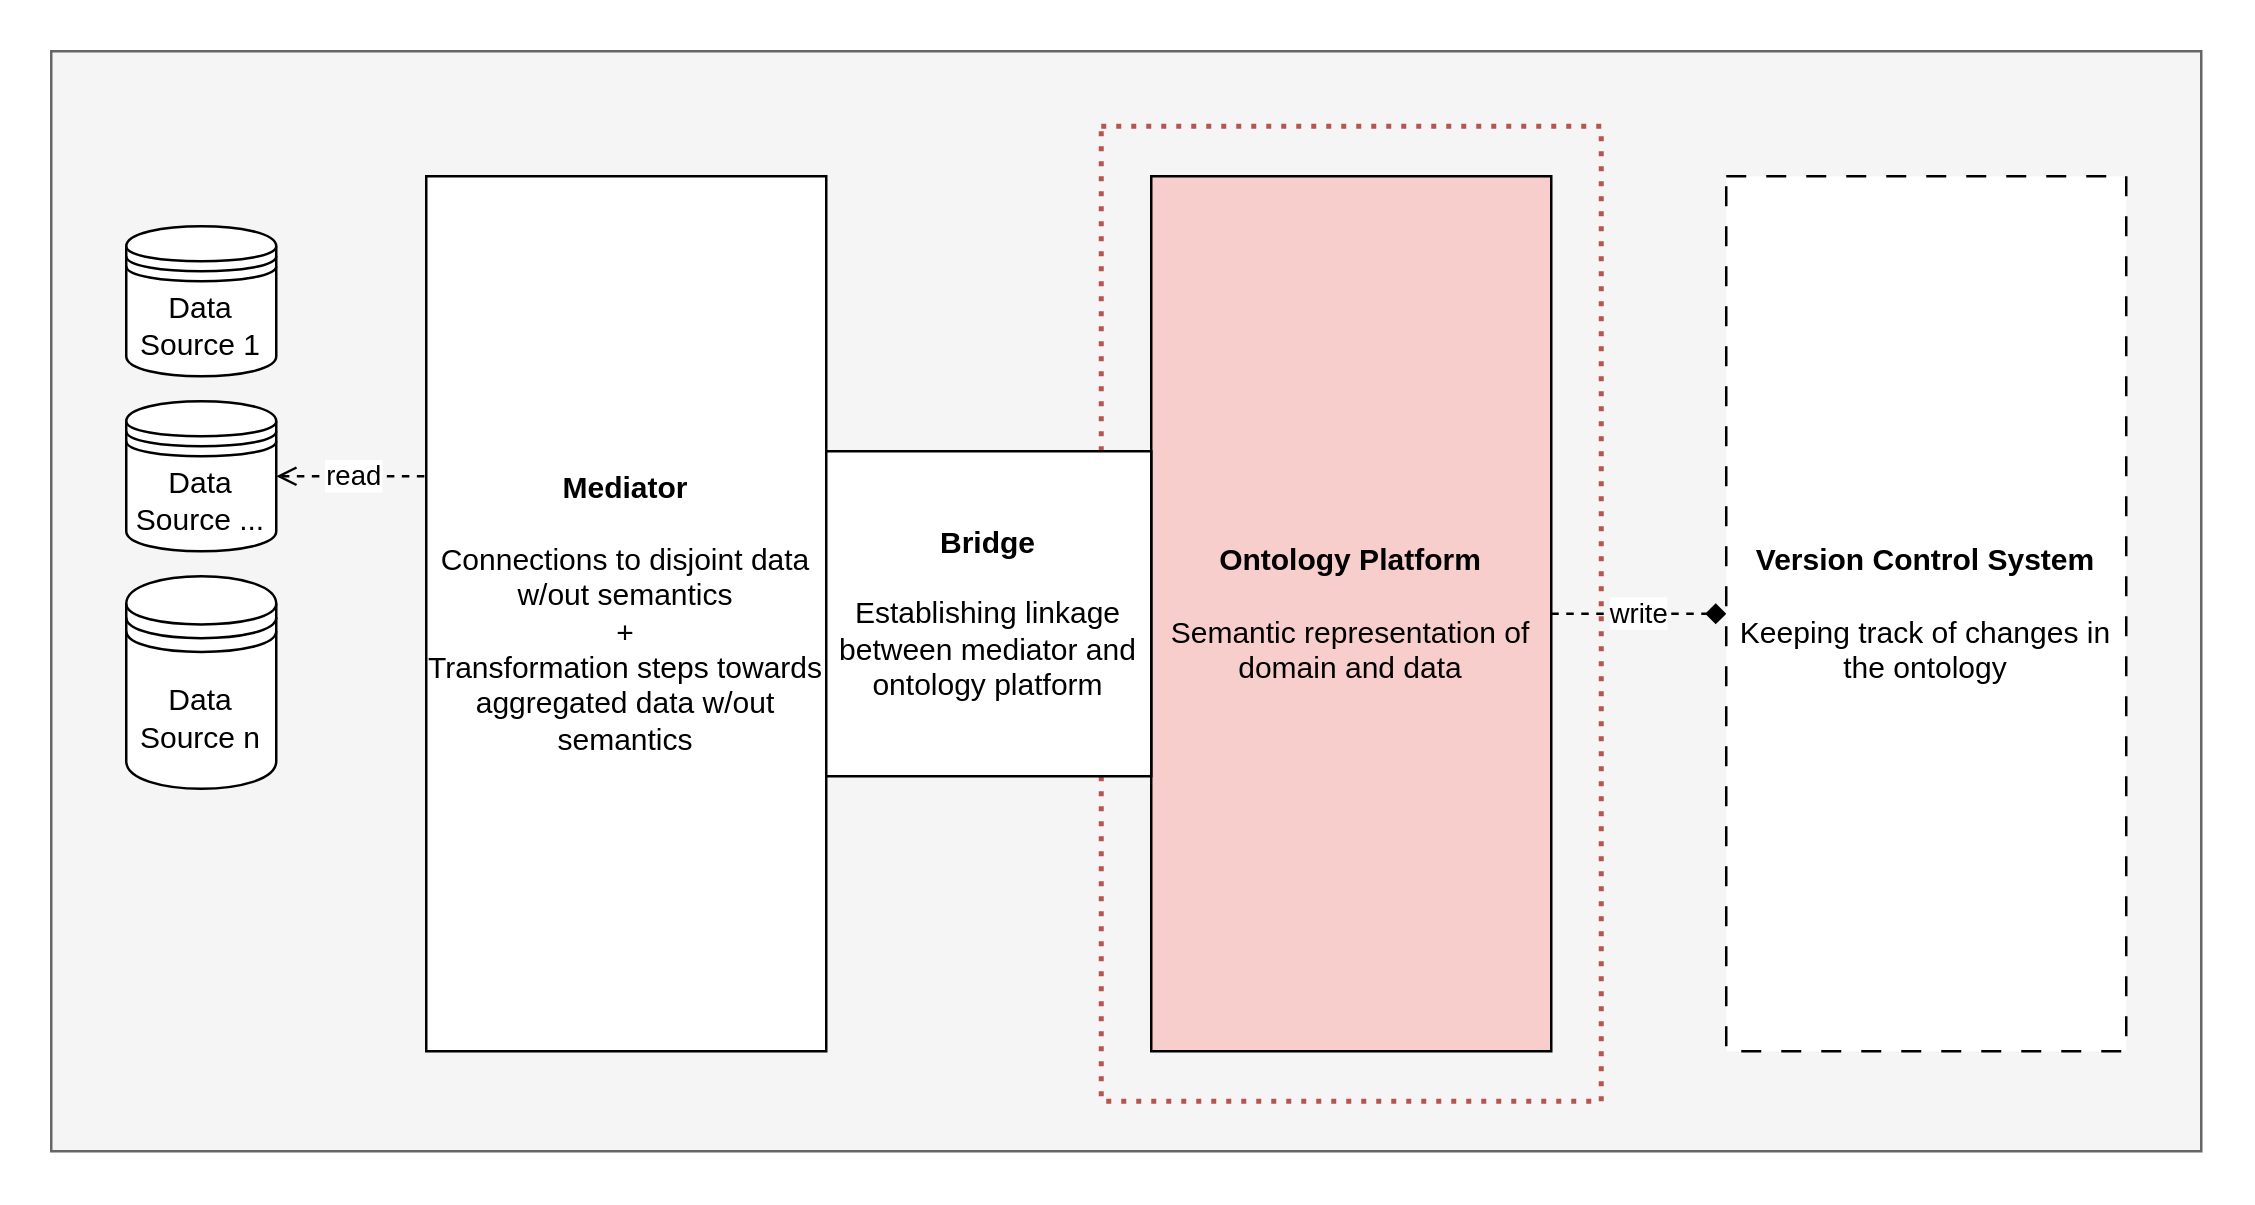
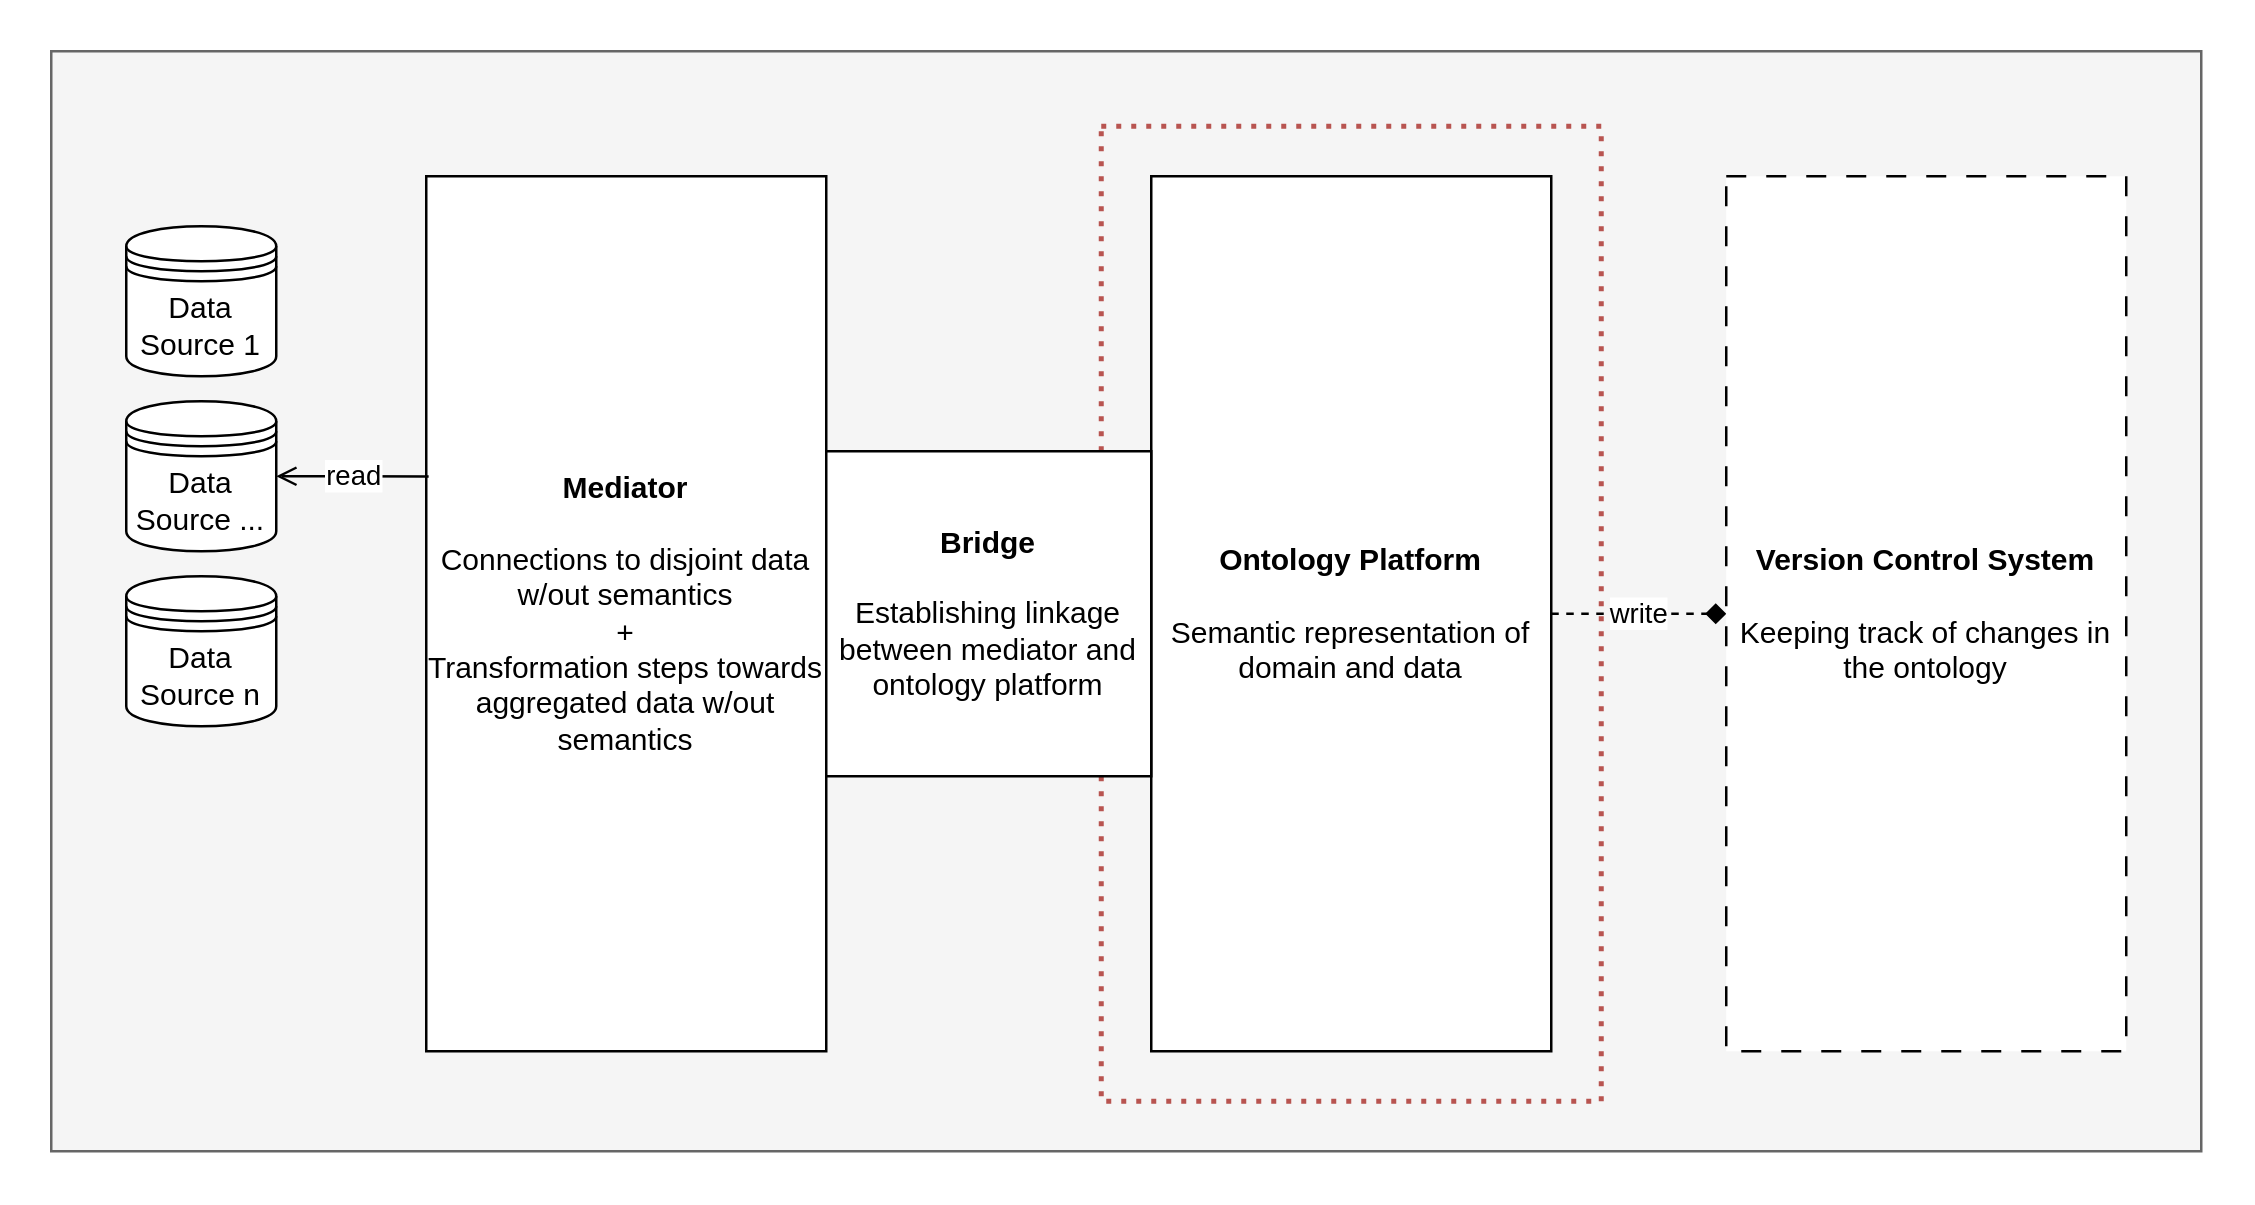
edge "Mediator Connections to disjoint data w/out semantics + Transformation steps towards aggregated data w/out semantics" -> "Data Source ...": style dashed -> solid
node "Ontology Platform Semantic representation of domain and data": fillcolor #f8cecc -> #ffffff
node "Data Source n": size 150x213 -> 150x150
